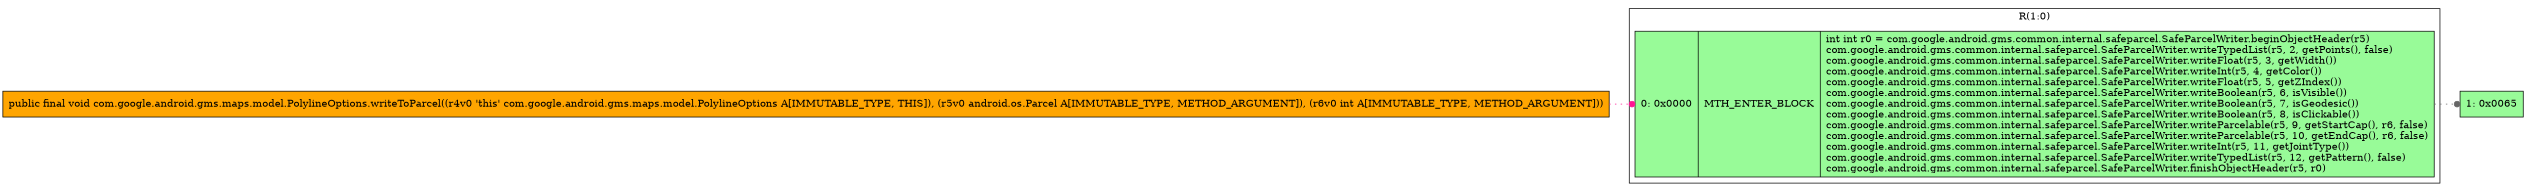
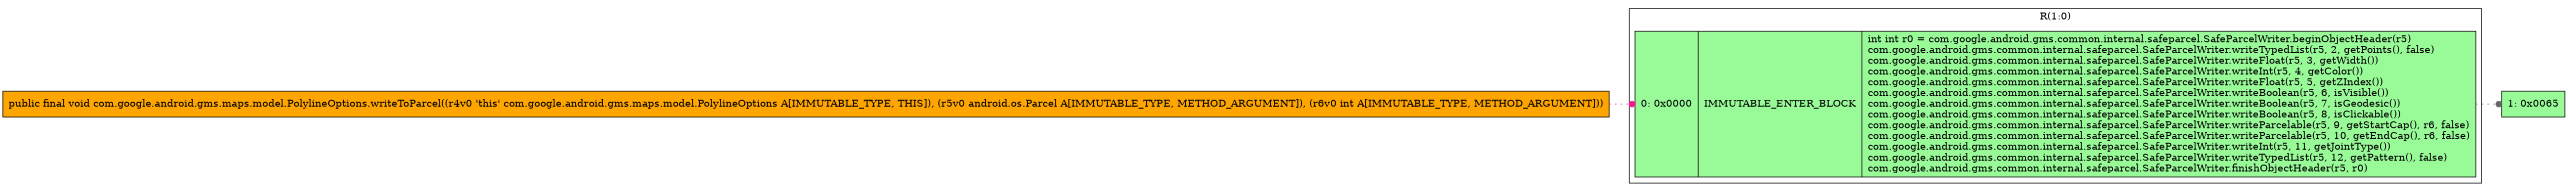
node "0: 0x0000": text "MTH_ENTER_BLOCK" -> "IMMUTABLE_ENTER_BLOCK"
